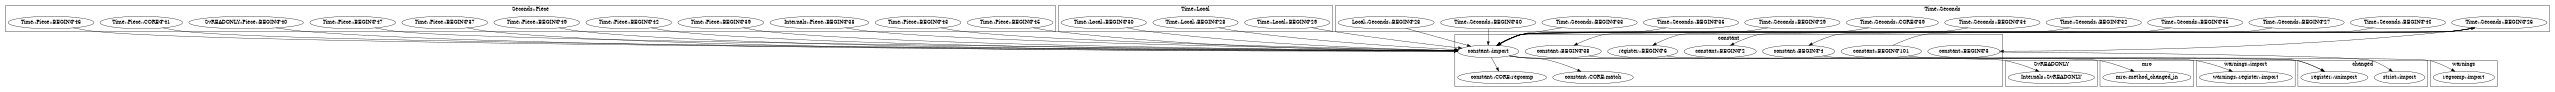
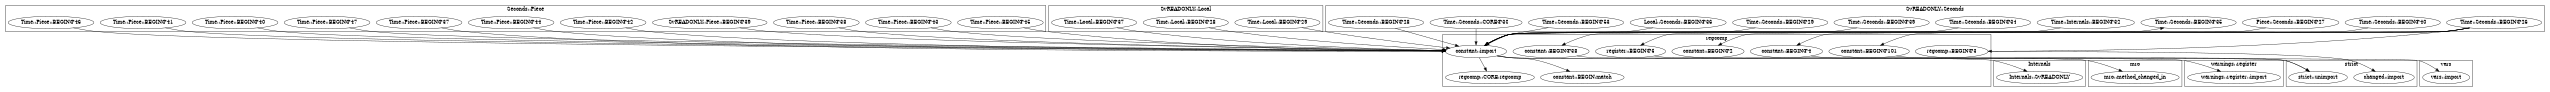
cluster "Time::Local": label "Time::Local" -> "SvREADONLY::Local"
cluster "Time::Seconds": label "Time::Seconds" -> "SvREADONLY::Seconds"
node "Time::Piece::CORE@41": label "Time::Piece::CORE@41" -> "Time::Piece::BEGIN@41"
node "SvREADONLY::Piece::BEGIN@40": label "SvREADONLY::Piece::BEGIN@40" -> "Time::Piece::BEGIN@40"
node "Time::Piece::BEGIN@49": label "Time::Piece::BEGIN@49" -> "Time::Piece::BEGIN@44"
node "Time::Piece::BEGIN@39": label "Time::Piece::BEGIN@39" -> "SvREADONLY::Piece::BEGIN@39"
node "Internals::Piece::BEGIN@38": label "Internals::Piece::BEGIN@38" -> "Time::Piece::BEGIN@38"
node "Time::Local::BEGIN@30": label "Time::Local::BEGIN@30" -> "Time::Local::BEGIN@37"
node "Local::Seconds::BEGIN@28": label "Local::Seconds::BEGIN@28" -> "Time::Seconds::BEGIN@28"
node "Time::Seconds::BEGIN@30": label "Time::Seconds::BEGIN@30" -> "Time::Seconds::CORE@30"
node "Time::Seconds::BEGIN@33": label "Time::Seconds::BEGIN@33" -> "Time::Seconds::BEGIN@53"
node "Time::Seconds::BEGIN@36": label "Time::Seconds::BEGIN@36" -> "Local::Seconds::BEGIN@36"
node "Time::Seconds::CORE@39": label "Time::Seconds::CORE@39" -> "Time::Seconds::BEGIN@39"
node "Time::Seconds::BEGIN@32": label "Time::Seconds::BEGIN@32" -> "Time::Internals::BEGIN@32"
node "Time::Seconds::BEGIN@27": label "Time::Seconds::BEGIN@27" -> "Piece::Seconds::BEGIN@27"
edge "Time::Seconds::BEGIN@35" -> "constant::import": reversed
edge "constant::BEGIN@101" -> "Time::Seconds::BEGIN@26": reversed
cluster "constant": label "constant" -> "regcomp"
node "constant::BEGIN@3": label "constant::BEGIN@3" -> "regcomp::BEGIN@3"
cluster "SvREADONLY": label "SvREADONLY" -> "Internals"
cluster "warnings::import": label "warnings::import" -> "warnings::register"
cluster "changed": label "changed" -> "strict"
cluster "warnings": label "warnings" -> "vars"
node "constant::CORE:regcomp": label "constant::CORE:regcomp" -> "regcomp::CORE:regcomp"
node "constant::CORE:match": label "constant::CORE:match" -> "constant::BEGIN:match"
node "register::unimport": label "register::unimport" -> "strict::unimport"
node "strict::import": label "strict::import" -> "changed::import"
node "regcomp::import": label "regcomp::import" -> "vars::import"
